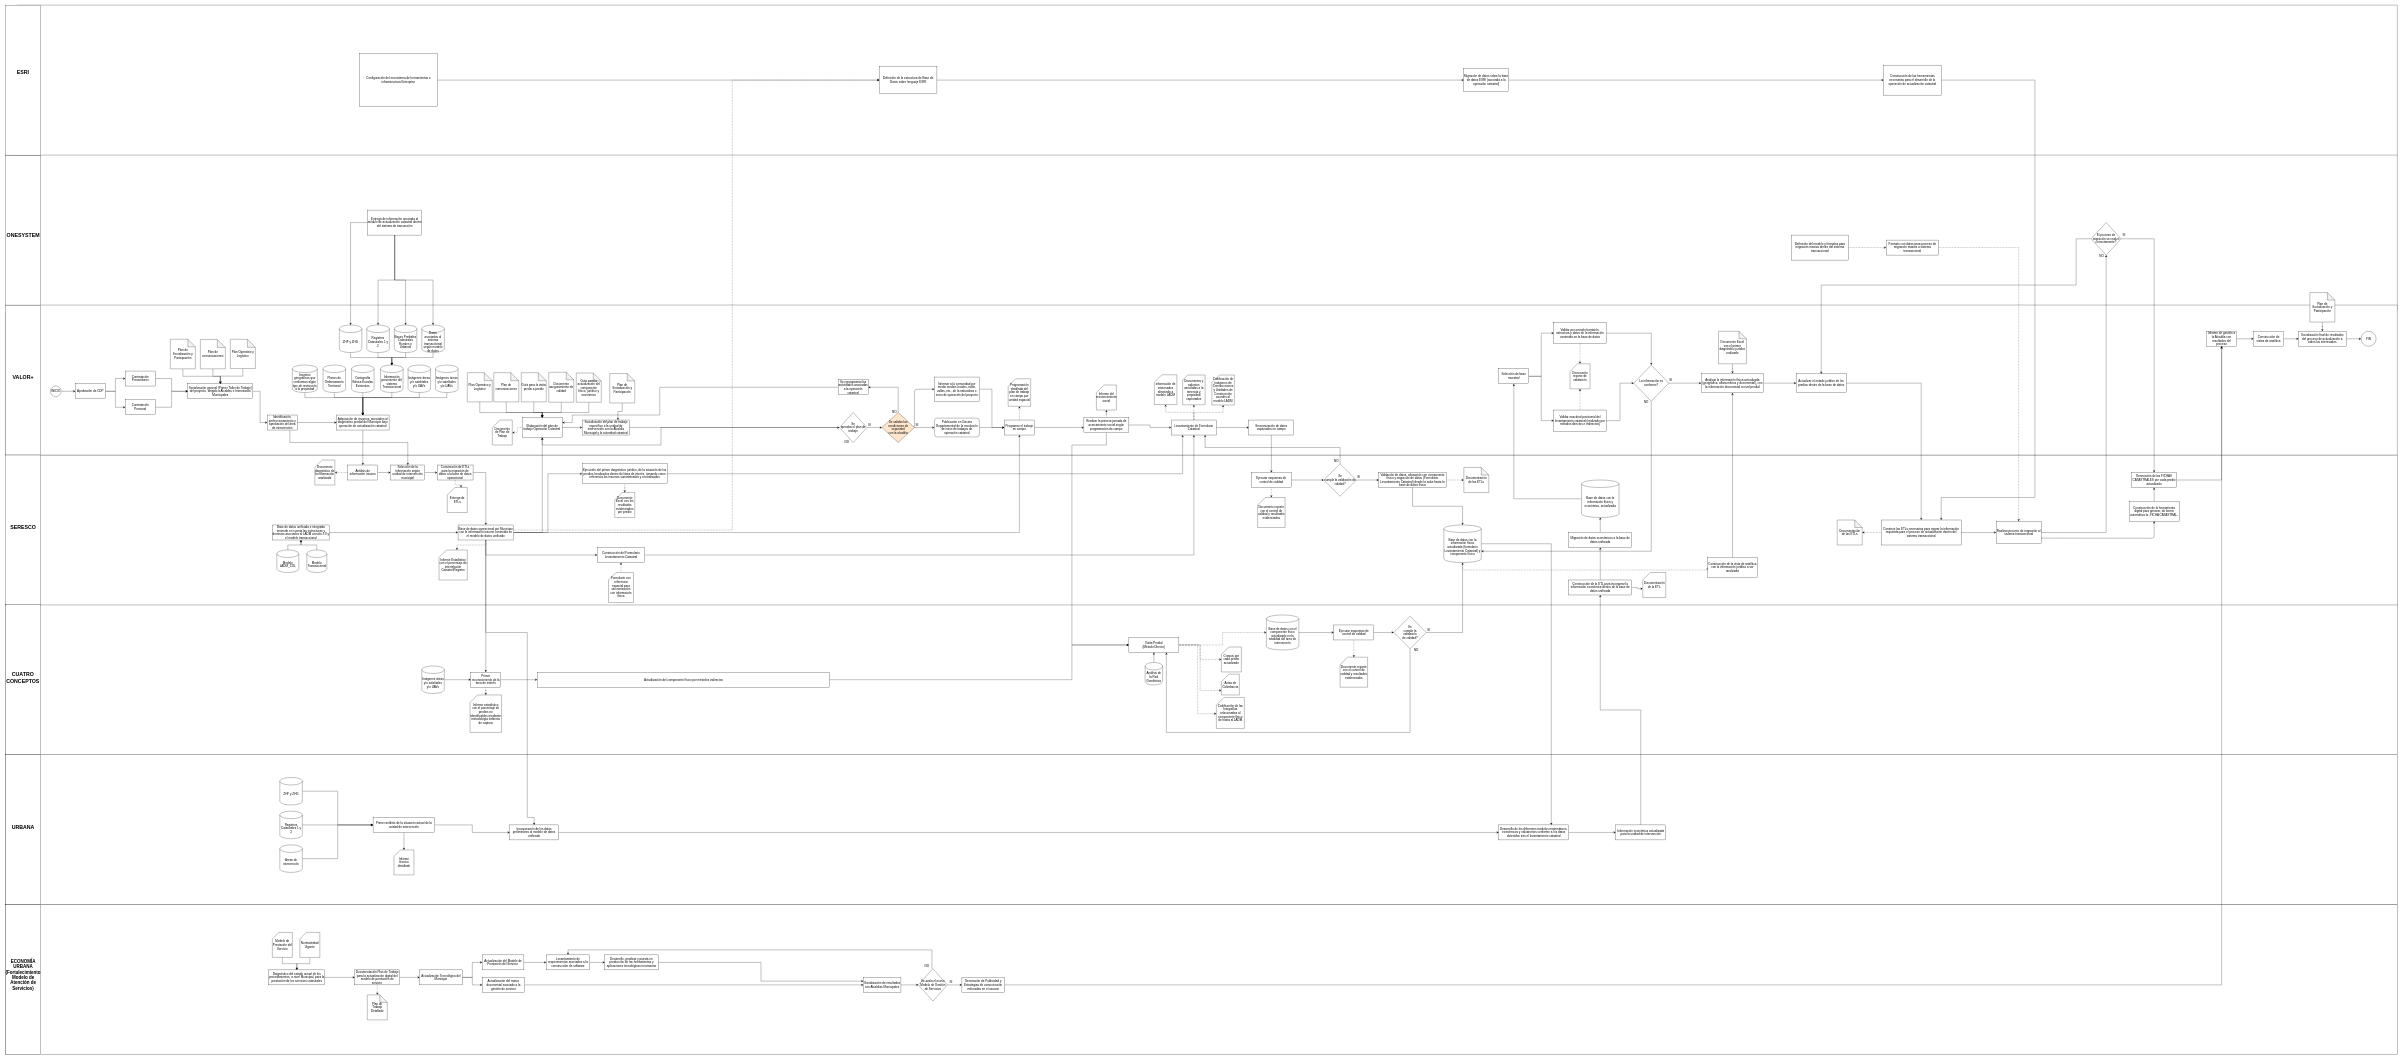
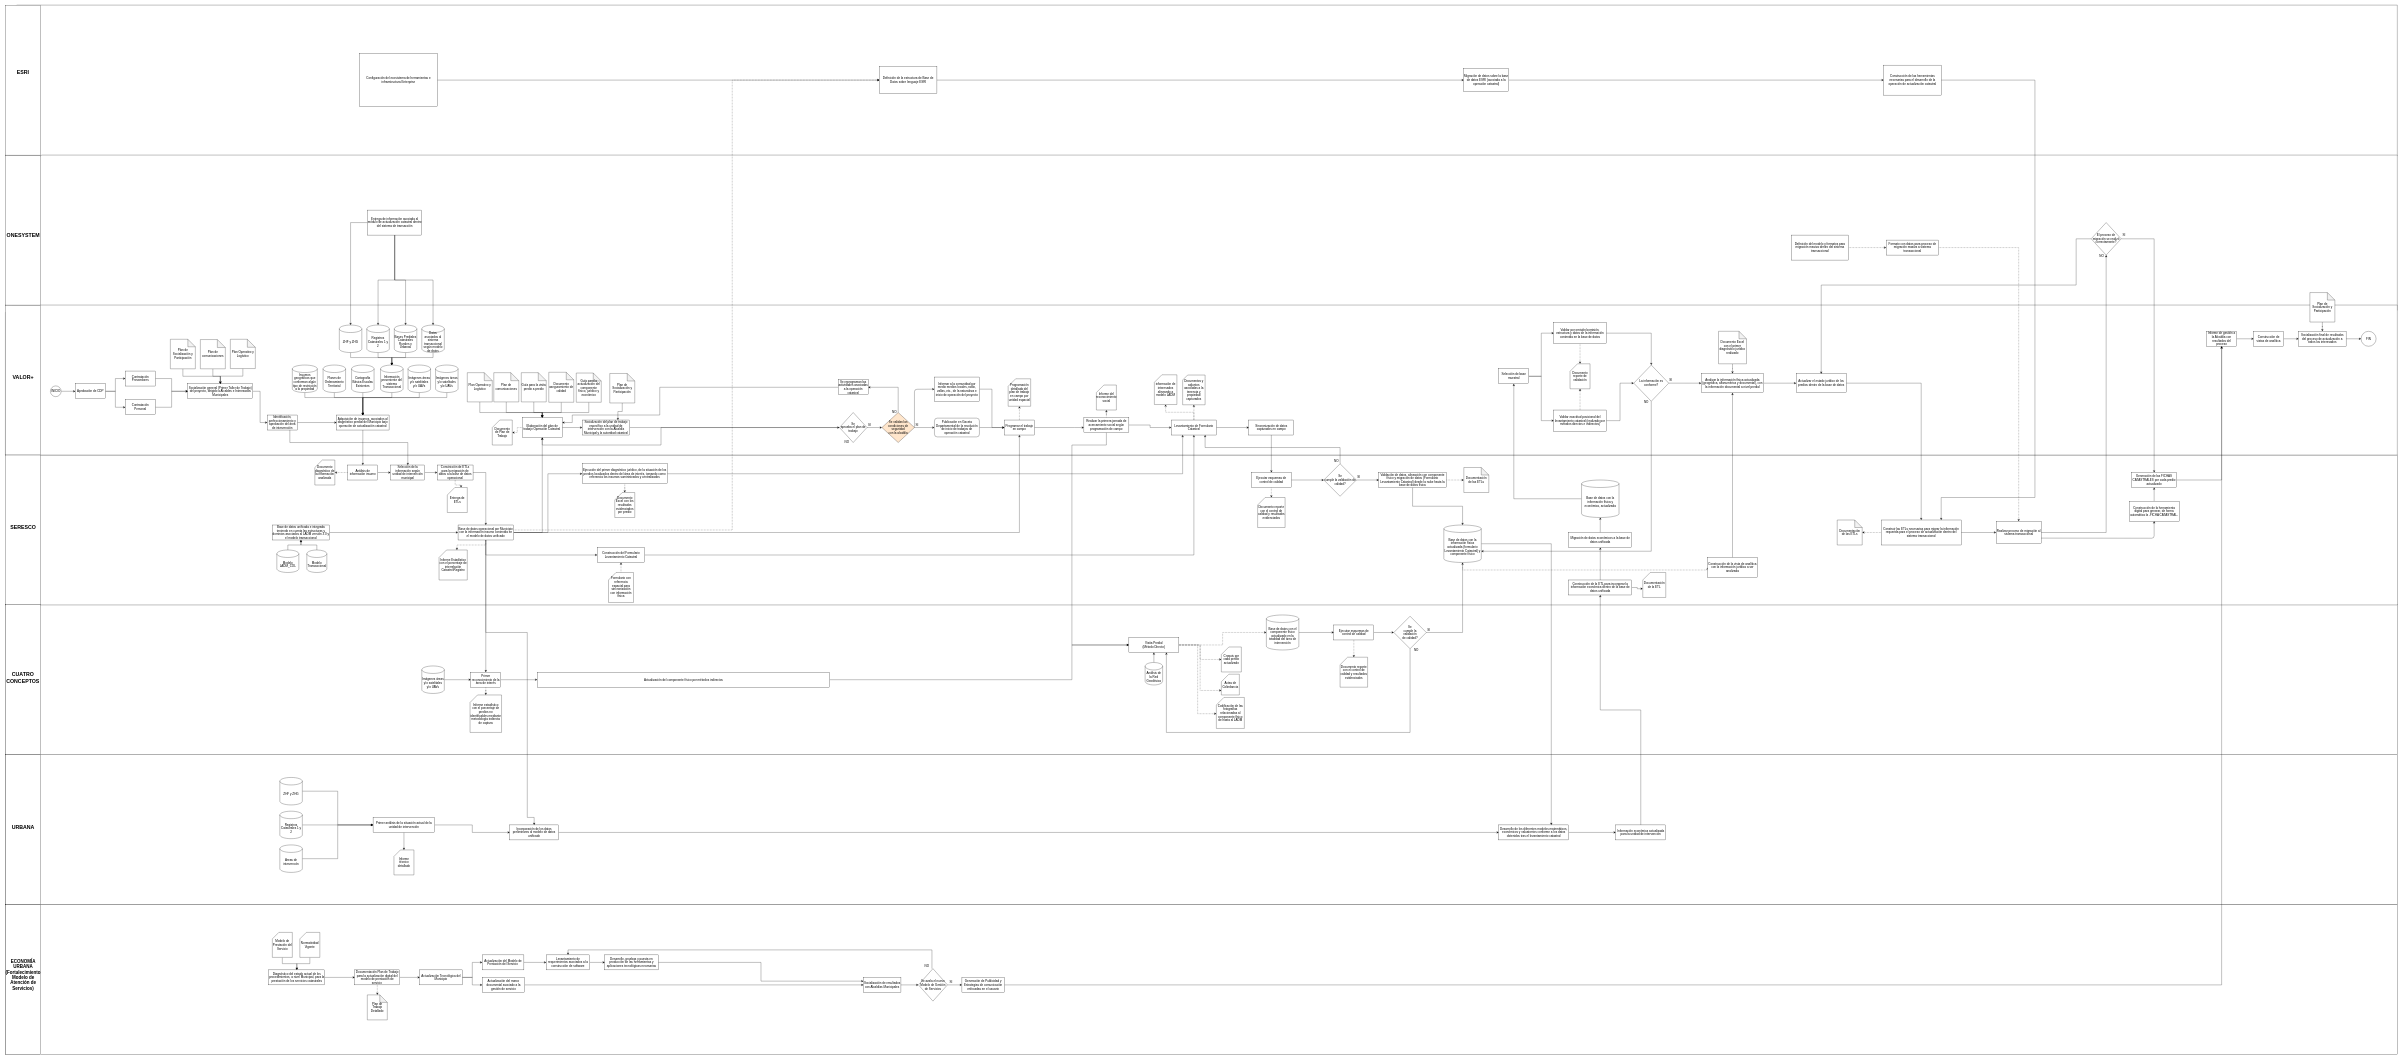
node "Codificación de imágenes de Construcciones y Unidades de Construcción acordes al modelo LADM": removed
edge "Levantamiento de Formulario Catastral" -> "Codificación de imágenes de Construcciones y Unidades de Construcción acordes al modelo LADM": removed
